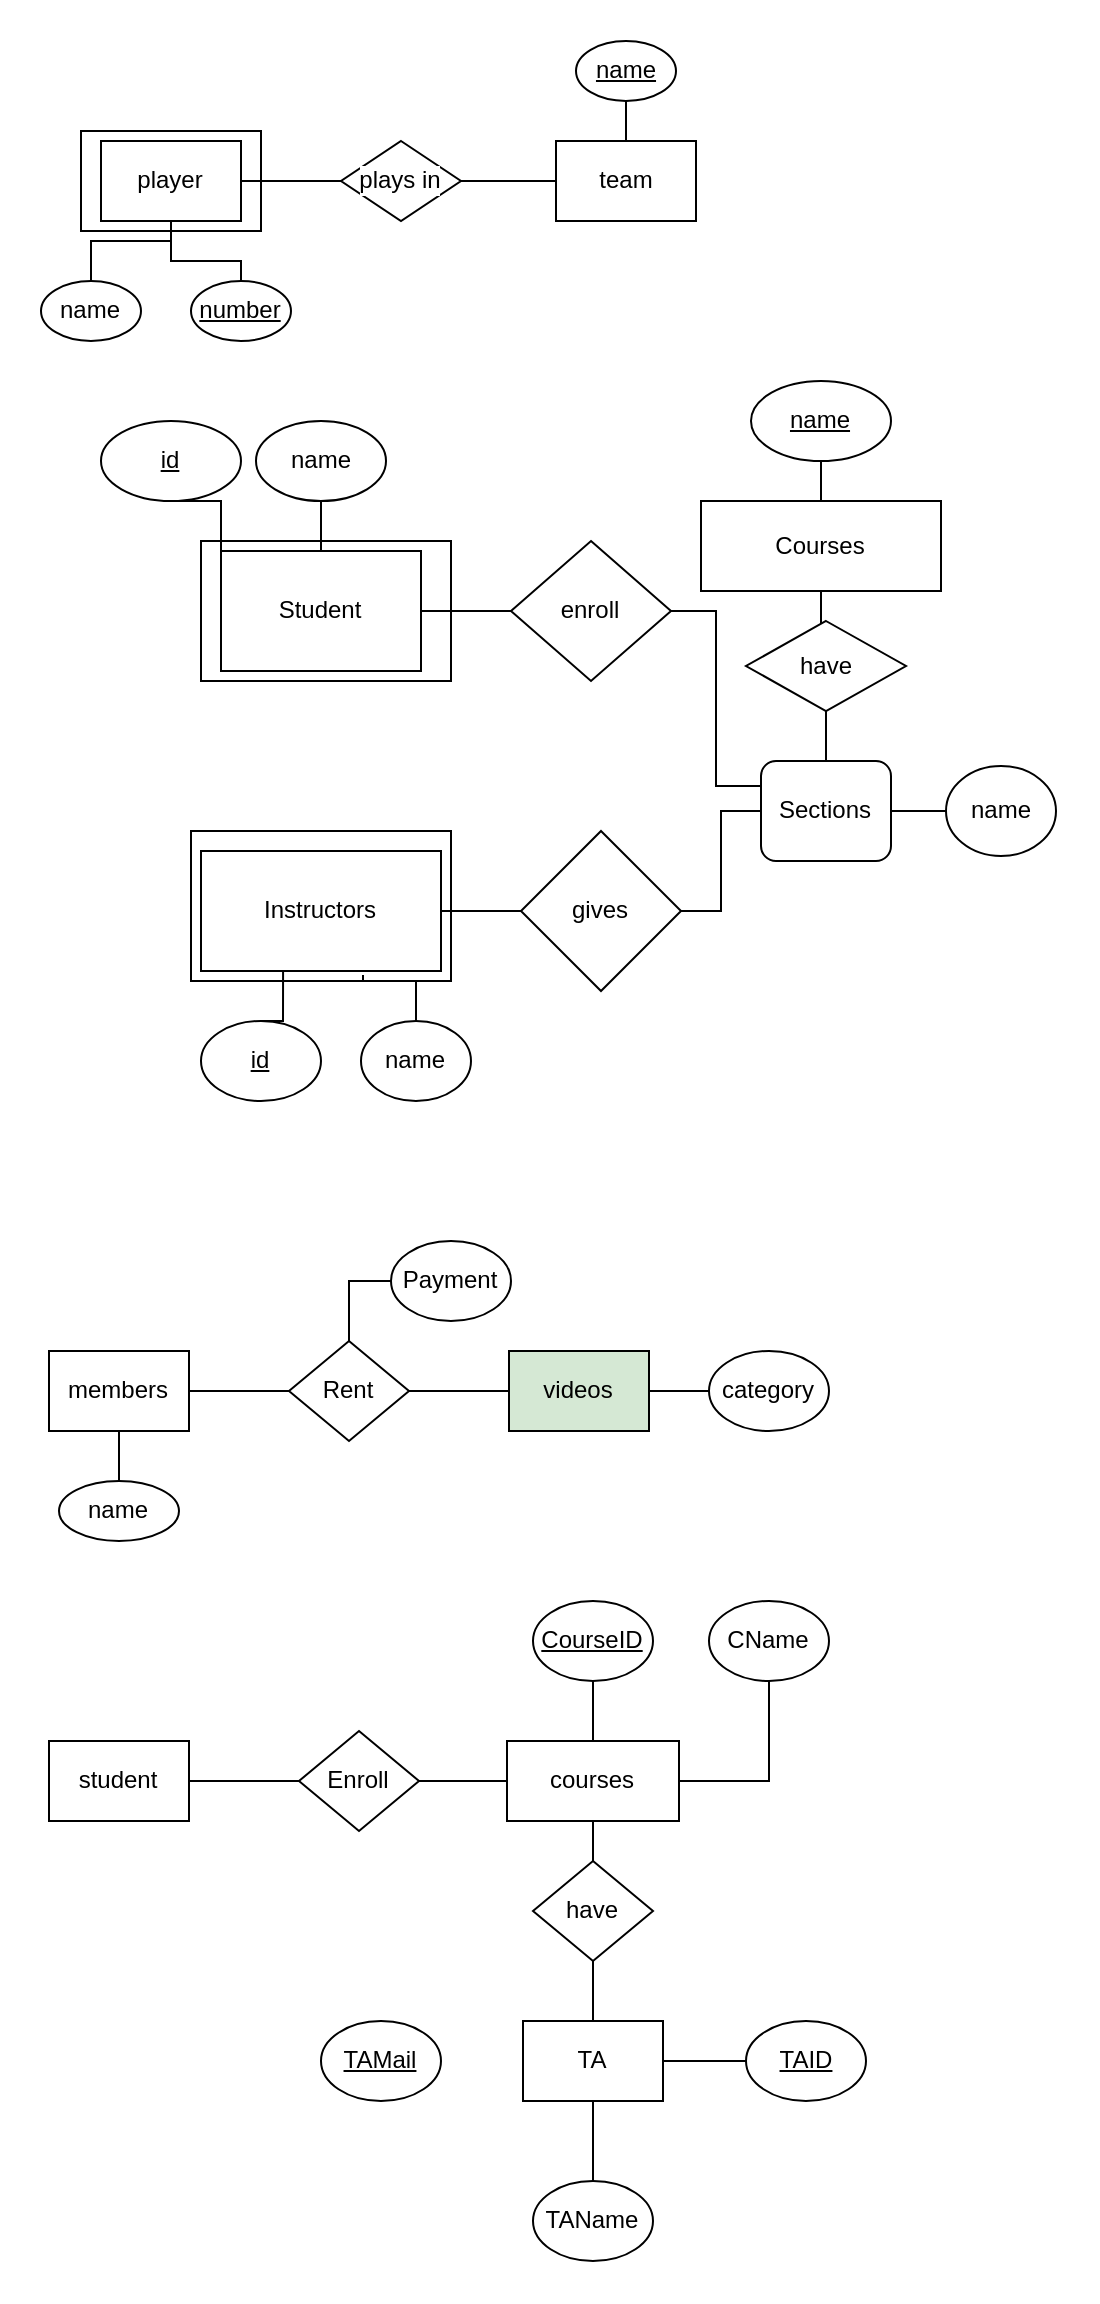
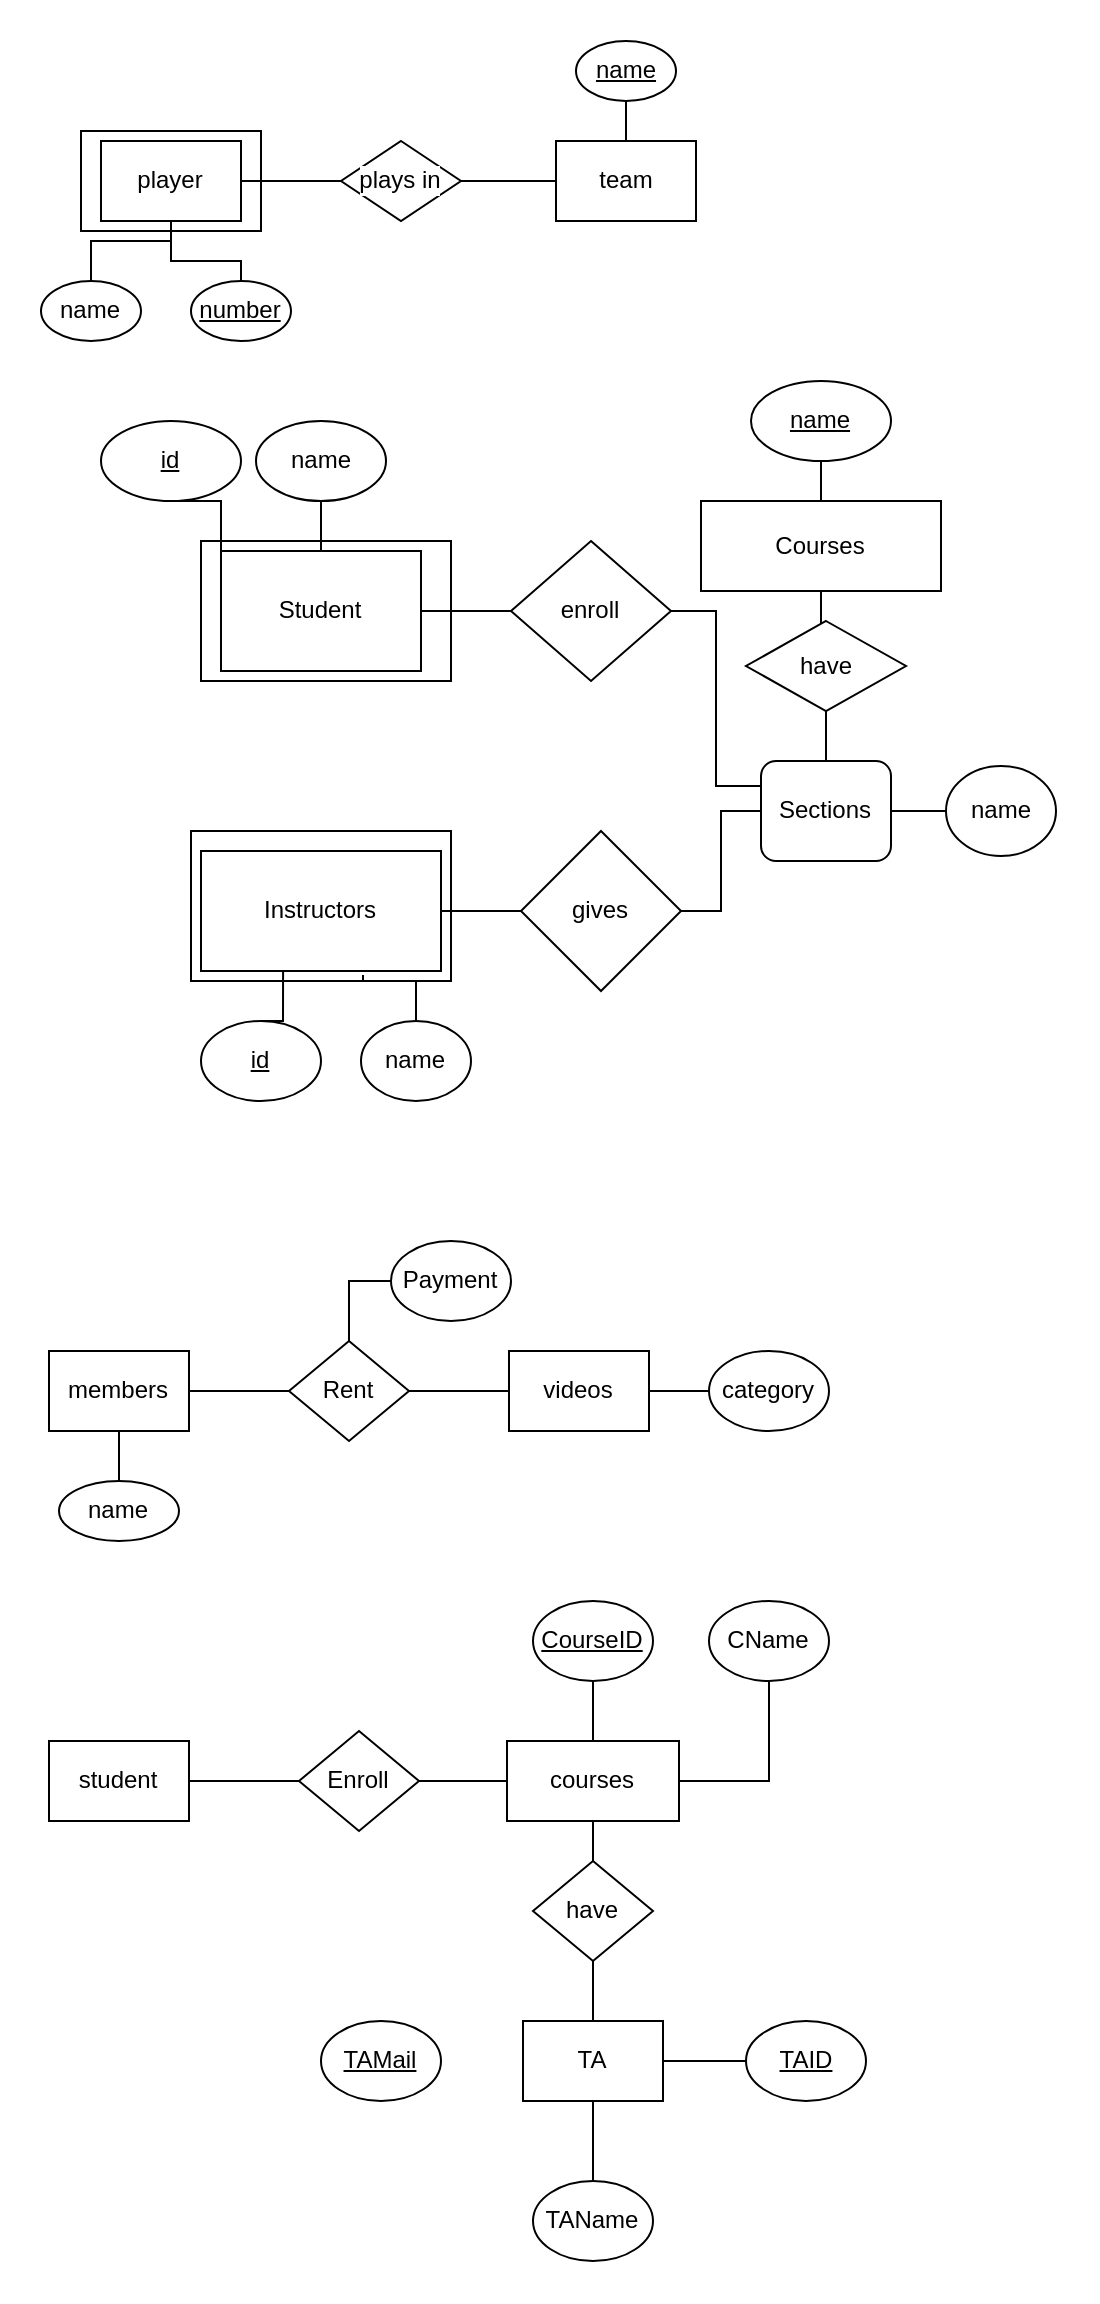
node "videos": fillcolor #d5e8d4 -> #ffffff
